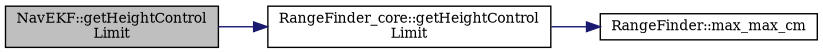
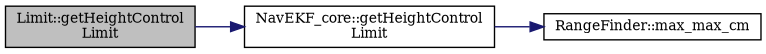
node "NavEKF::getHeightControl Limit": label "NavEKF::getHeightControl Limit" -> "Limit::getHeightControl Limit"
node "RangeFinder_core::getHeightControl Limit": label "RangeFinder_core::getHeightControl Limit" -> "NavEKF_core::getHeightControl Limit"
